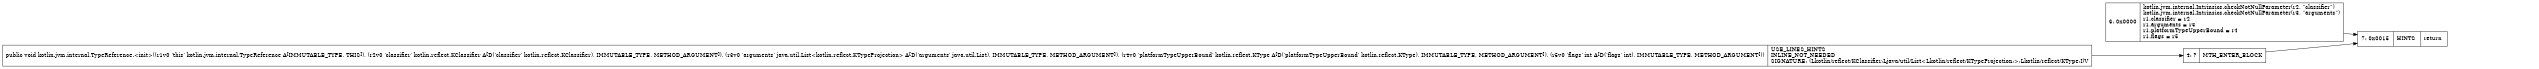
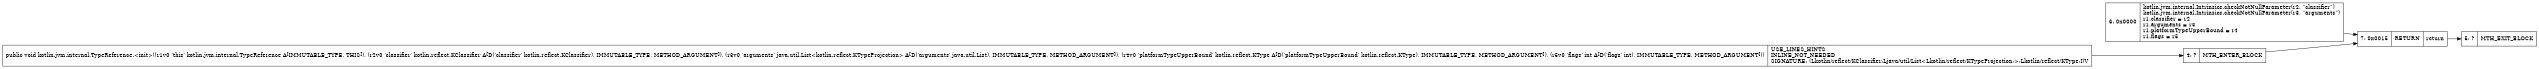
node "7: 0x0015": text "HINTS" -> "RETURN"
node "5: ?": added
